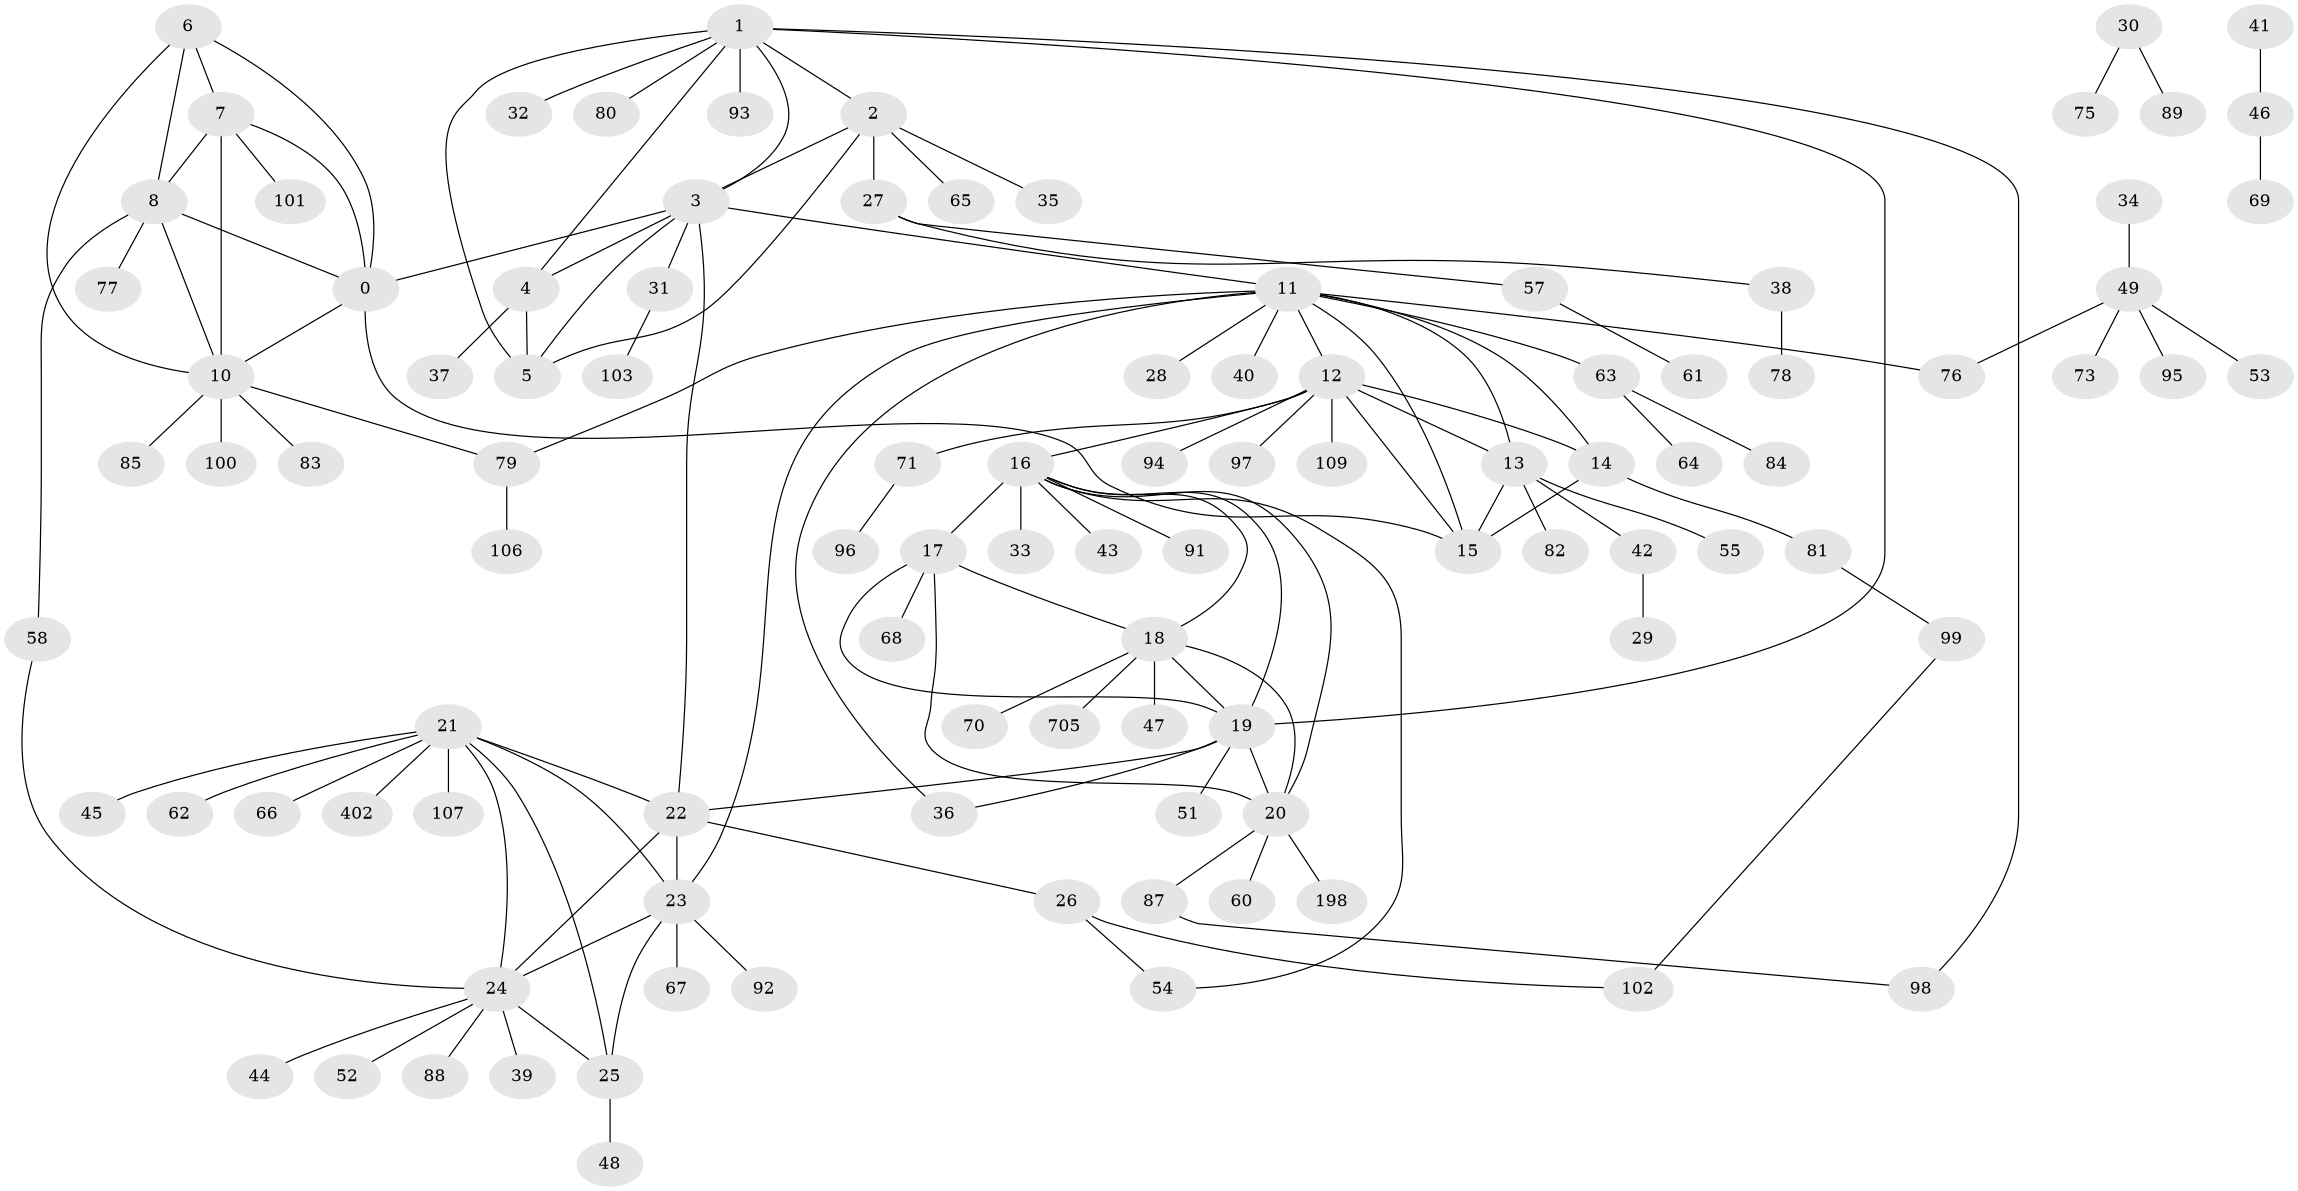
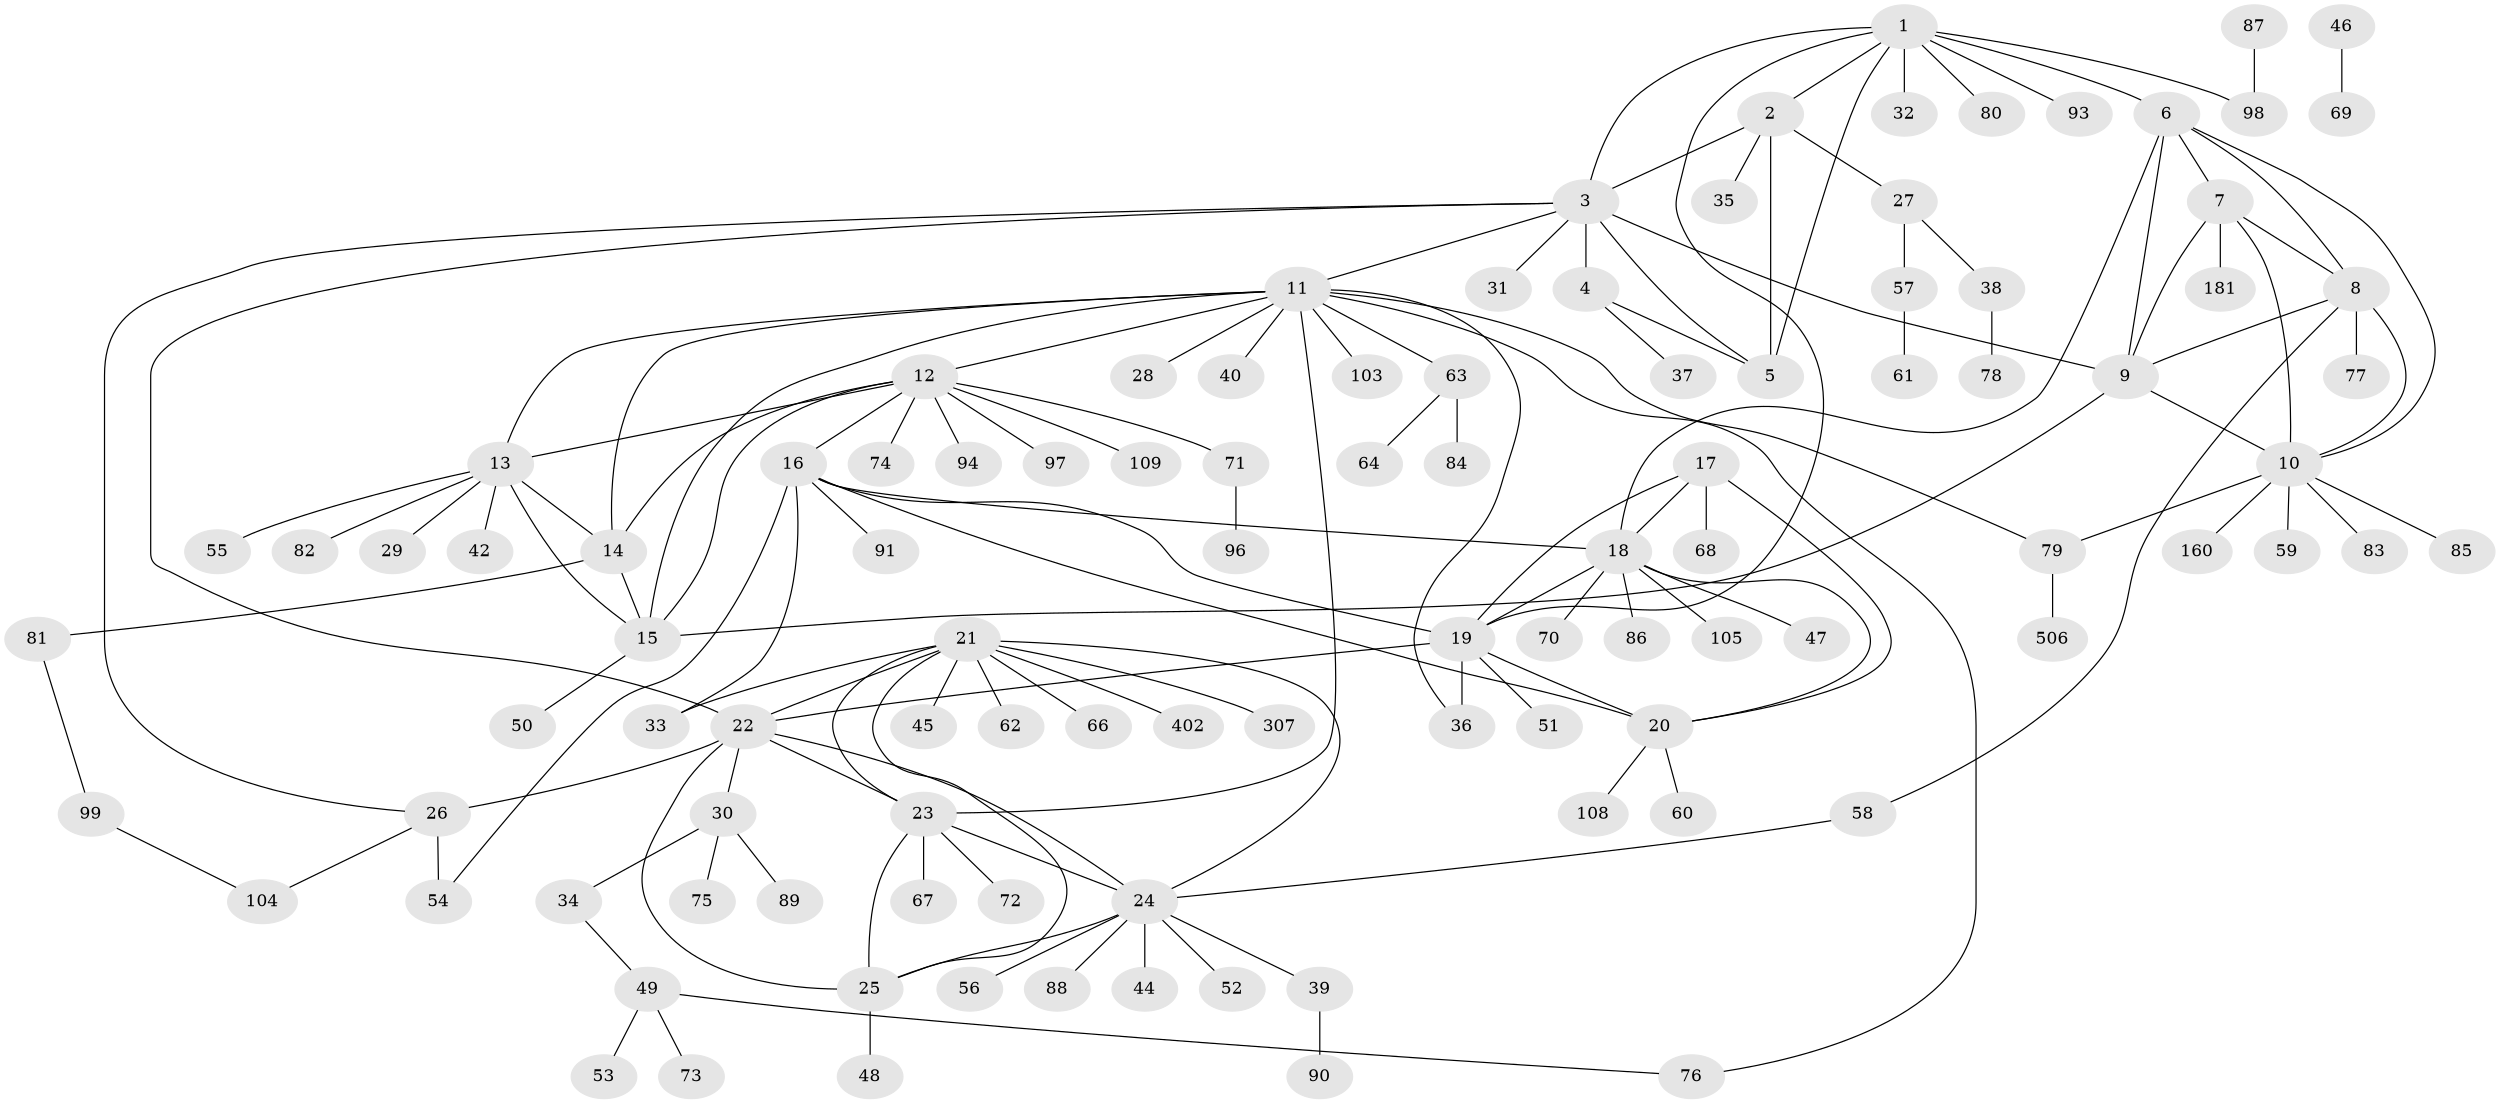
node "41": removed
edge "1" -- "4": now "1" -- "6"
node "101": label "101" -> "181"
node "65": removed
edge "3" -- "26": added
node "0": label "0" -> "9"
edge "31" -- "103": now "11" -- "103"
node "95": removed
edge "6" -- "18": added
node "100": label "100" -> "160"
node "74": added
edge "13" -- "14": added
edge "16" -- "17": removed
node "106": label "106" -> "506"
node "43": removed
node "59": added
edge "42" -- "29": now "13" -- "29"
node "86": added
edge "21" -- "33": added
node "50": added
node "705": label "705" -> "105"
edge "22" -- "30": added
node "107": label "107" -> "307"
edge "30" -- "34": added
edge "20" -- "87": removed
node "198": label "198" -> "108"
edge "22" -- "25": added
node "92": label "92" -> "72"
node "56": added
node "102": label "102" -> "104"
node "90": added
